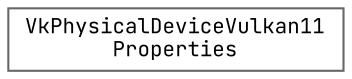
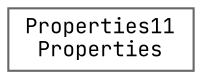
node "VkPhysicalDeviceVulkan11 Properties": label "VkPhysicalDeviceVulkan11 Properties" -> "Properties11 Properties"
